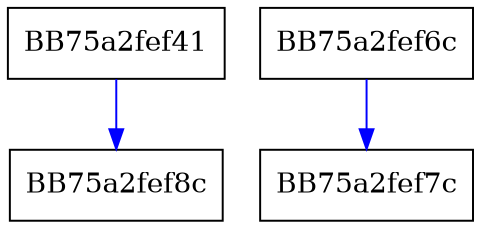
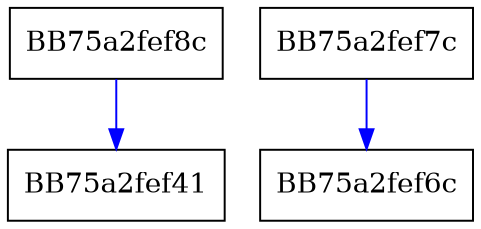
edge "BB75a2fef41" -> "BB75a2fef8c": reversed
edge "BB75a2fef6c" -> "BB75a2fef7c": reversed
